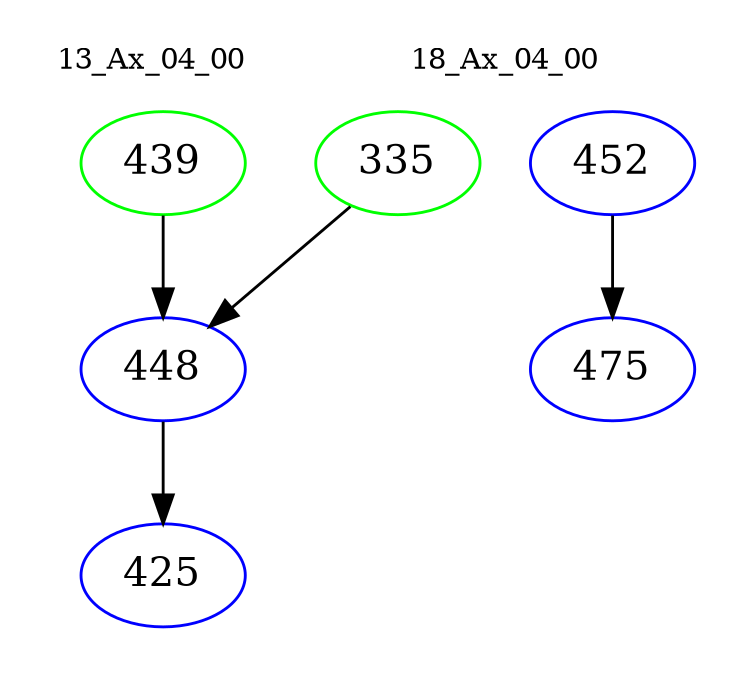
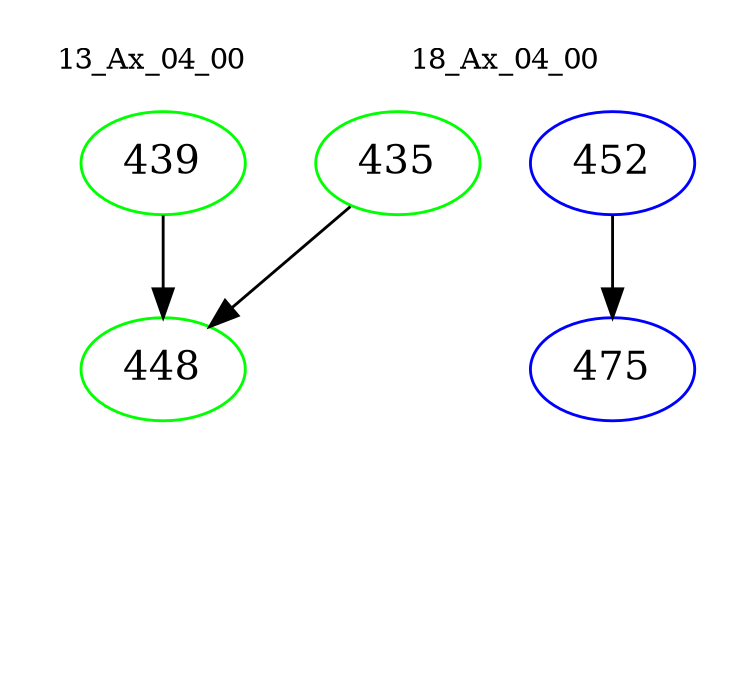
node "335": label "335" -> "435"
node "448": color blue -> green
node "425": removed
